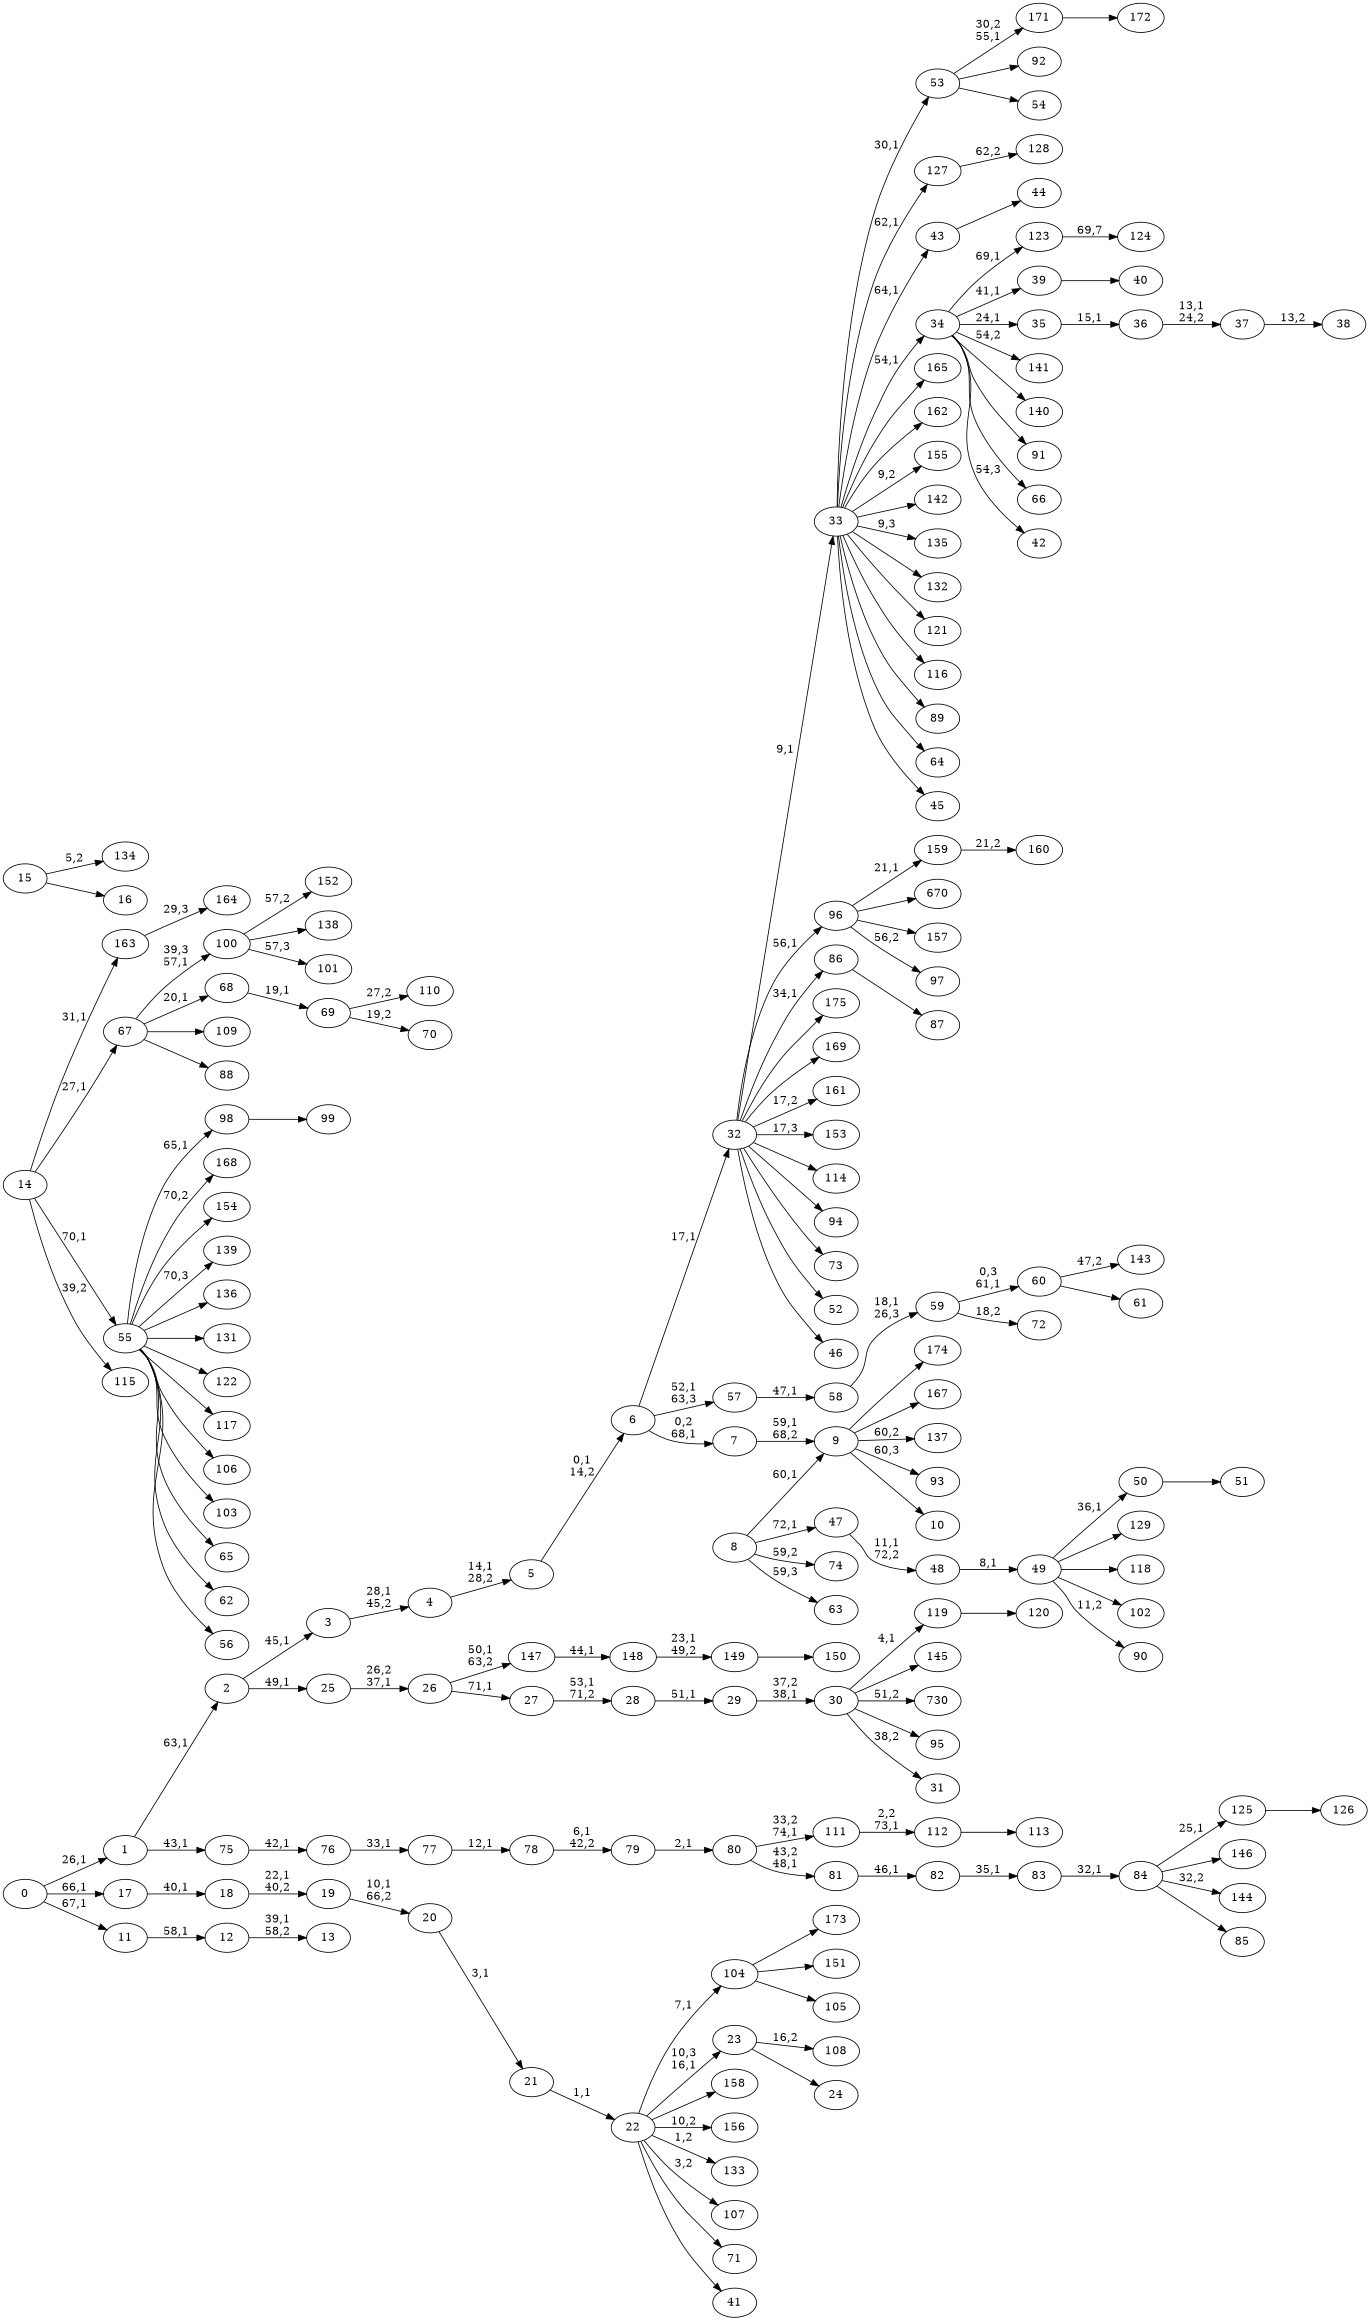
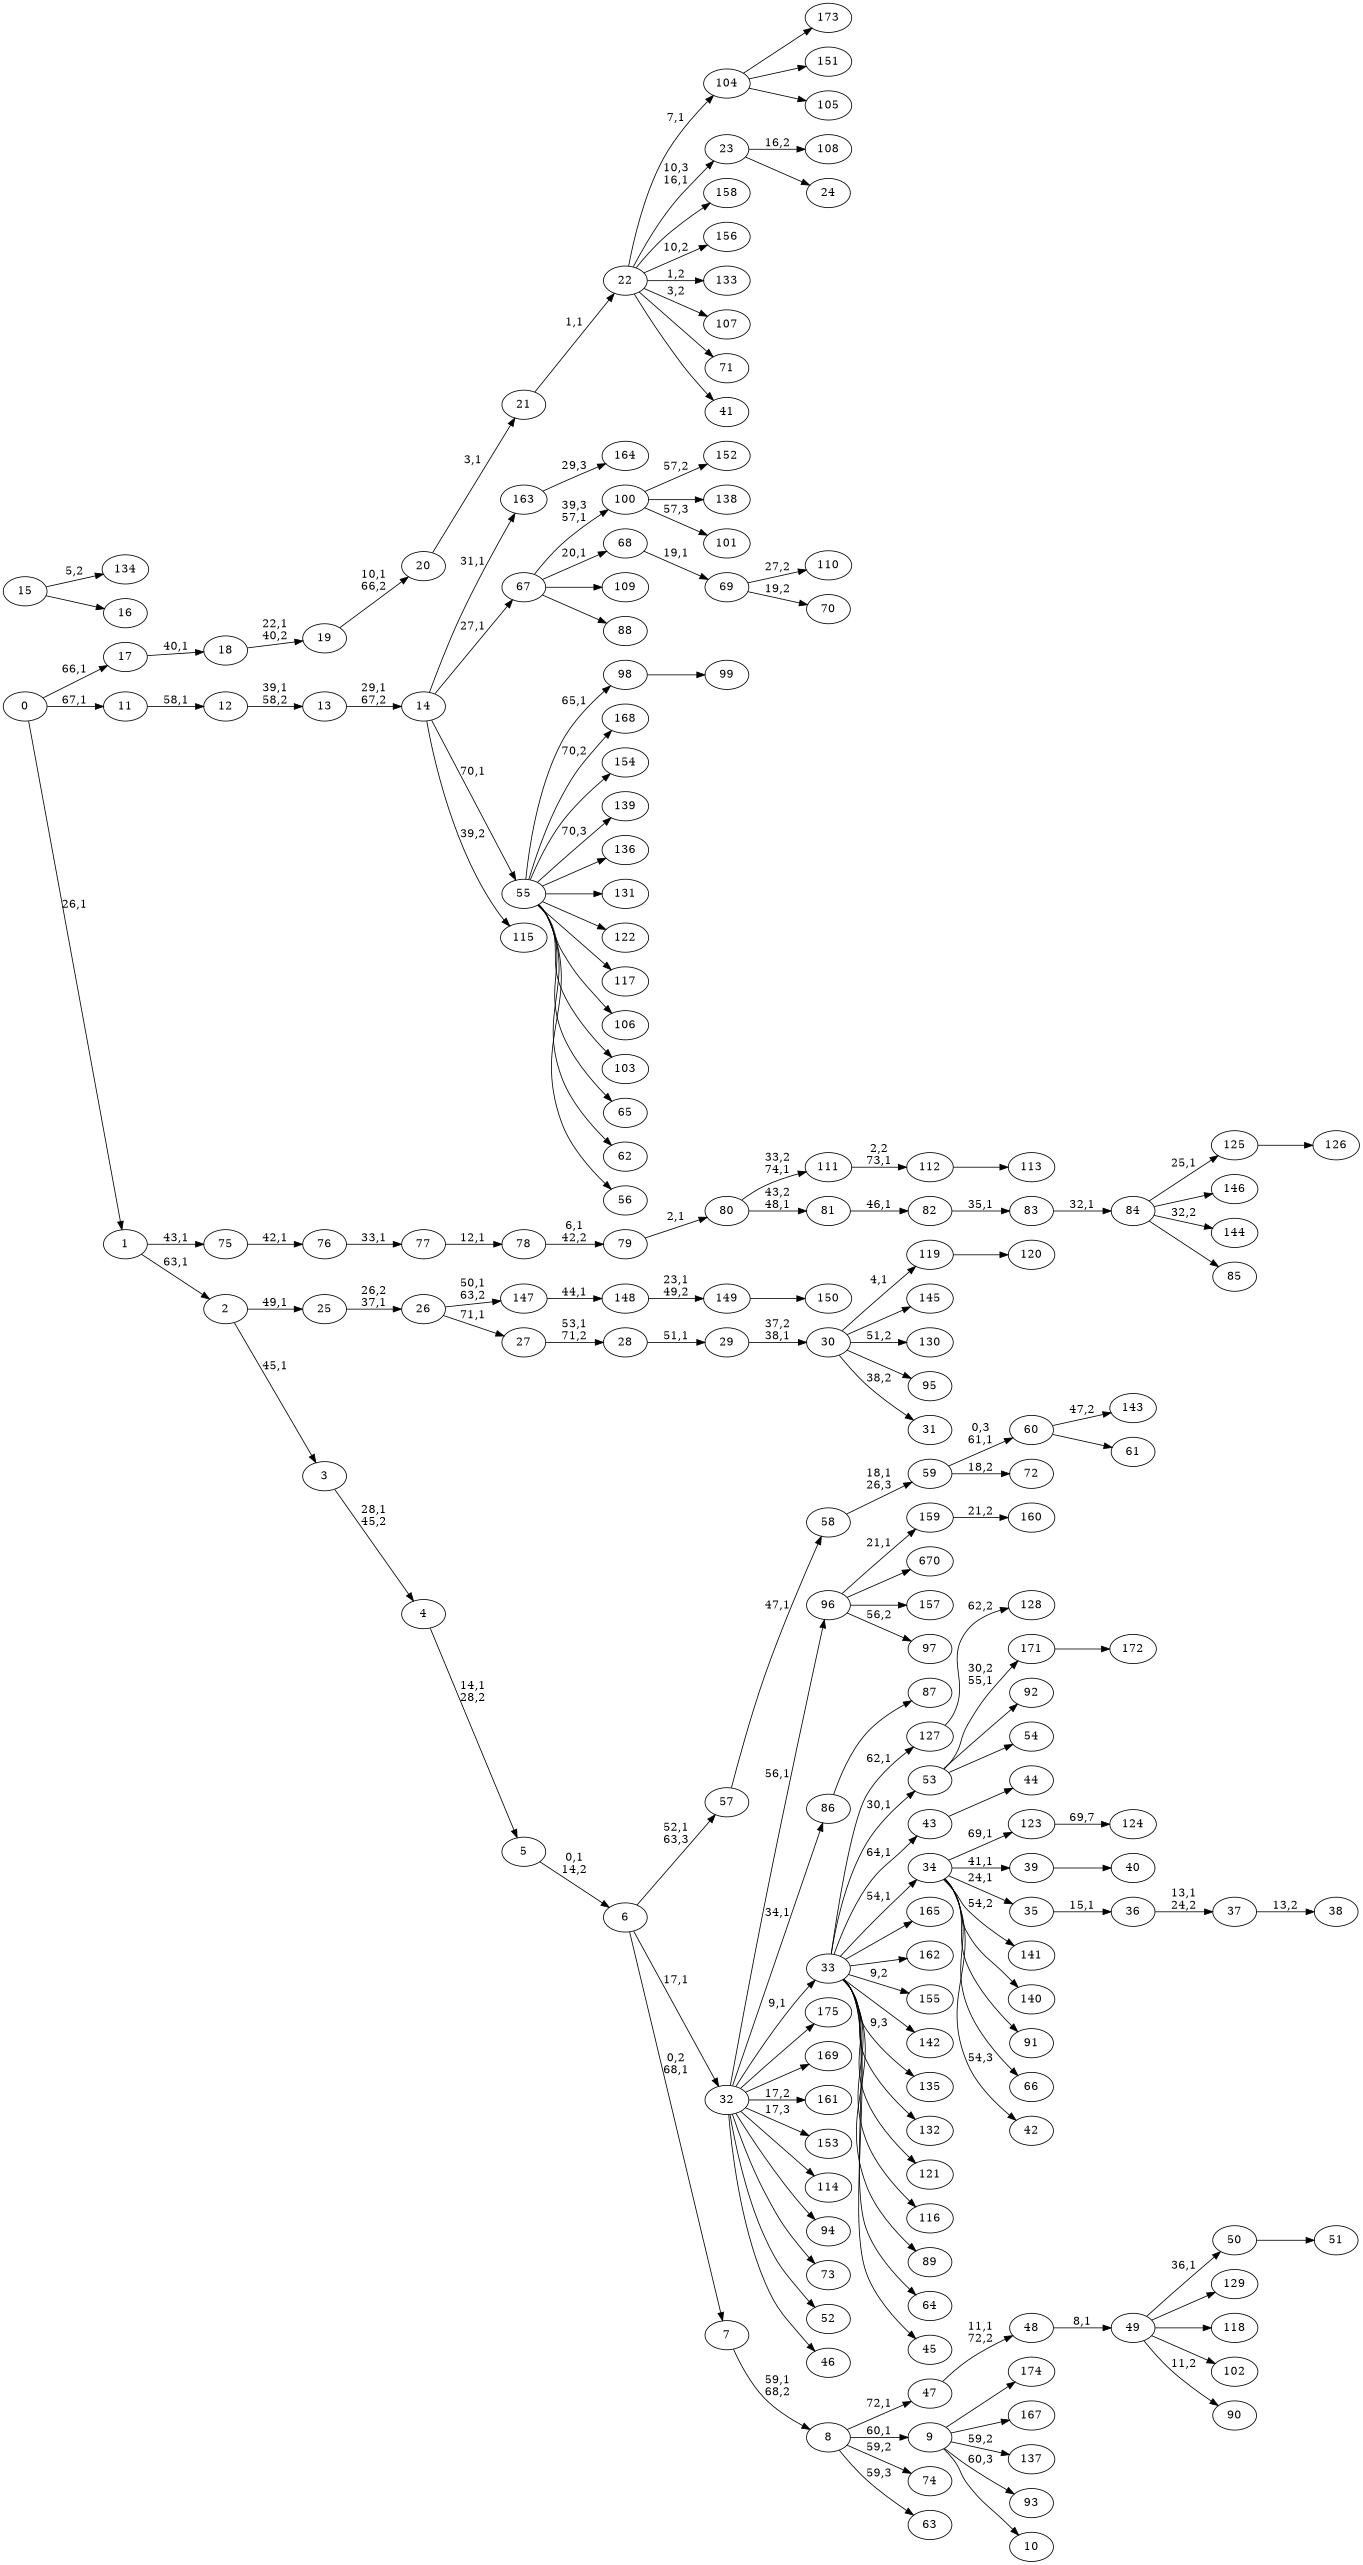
edge "13" -> "14": added, label "29,1 67,2"
edge "9" -> "137": label "60,2" -> "59,2"
edge "7" -> "9": now "7" -> "8"
node "730": label "730" -> "130"
